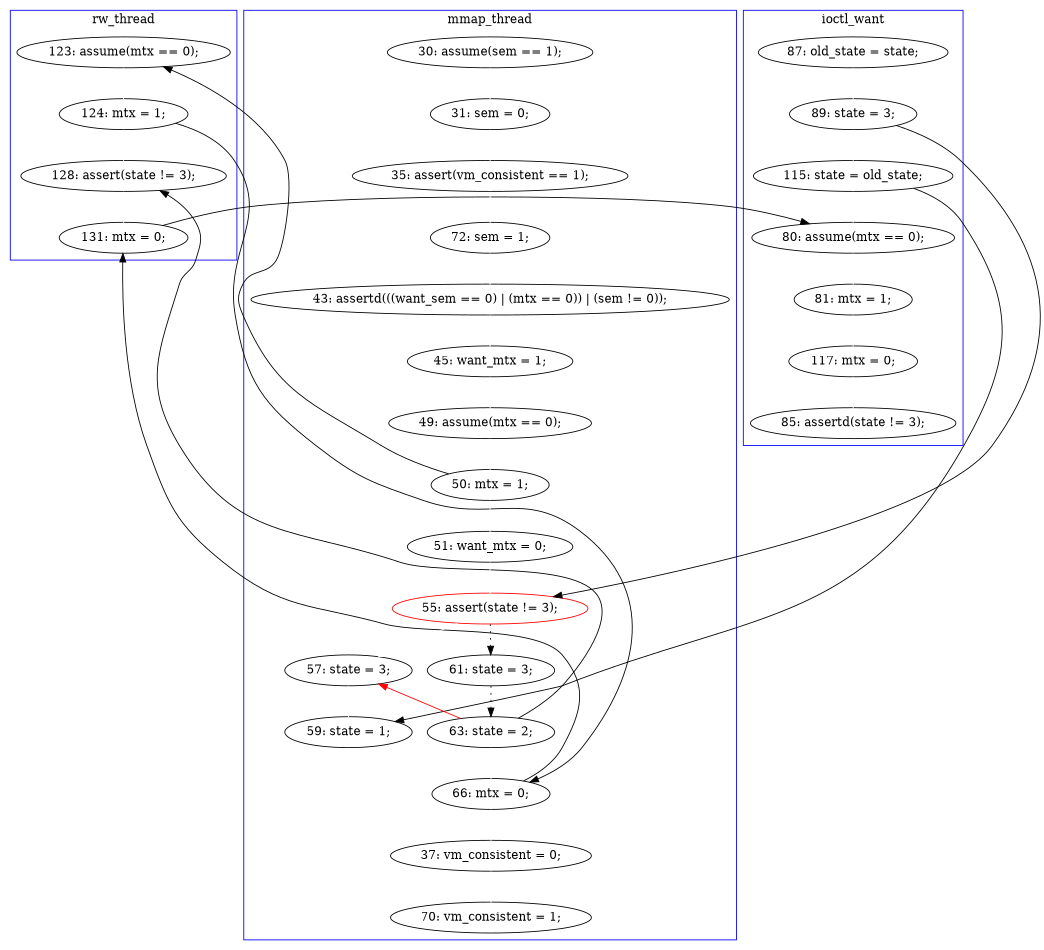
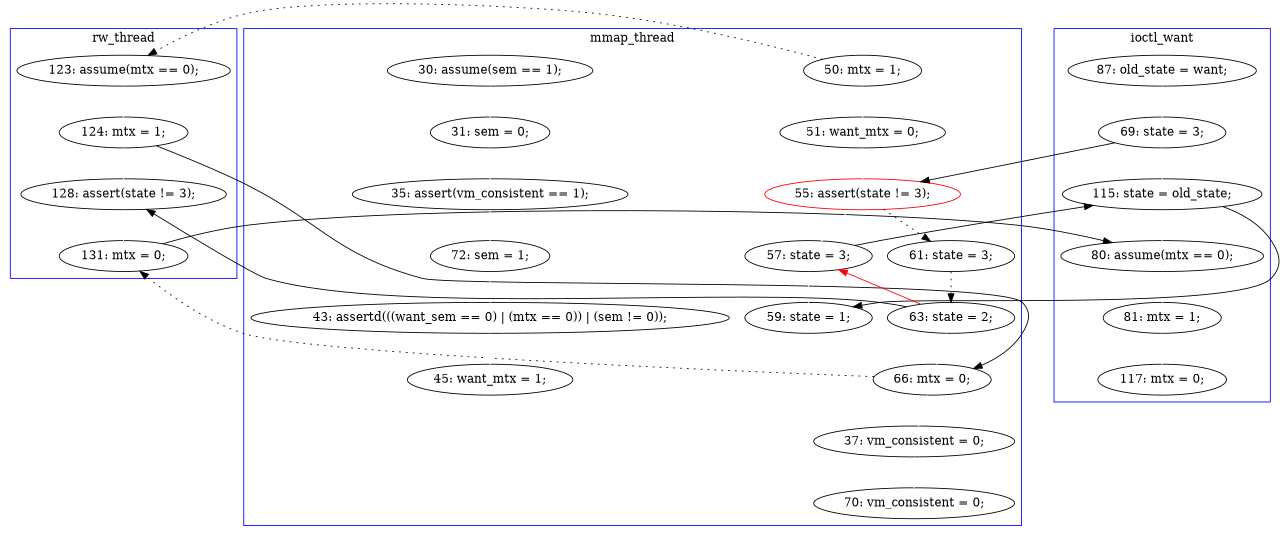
node "87: old_state = state;": label "87: old_state = state;" -> "87: old_state = want;"
node "89: state = 3;": label "89: state = 3;" -> "69: state = 3;"
edge "57: state = 3;" -> "115: state = old_state;": added
edge "50: mtx = 1;" -> "123: assume(mtx == 0);": style solid -> dotted
node "49: assume(mtx == 0);": removed
node "85: assertd(state != 3);": removed
edge "66: mtx = 0;" -> "131: mtx = 0;": style solid -> dotted
node "70: vm_consistent = 1;": label "70: vm_consistent = 1;" -> "70: vm_consistent = 0;"
